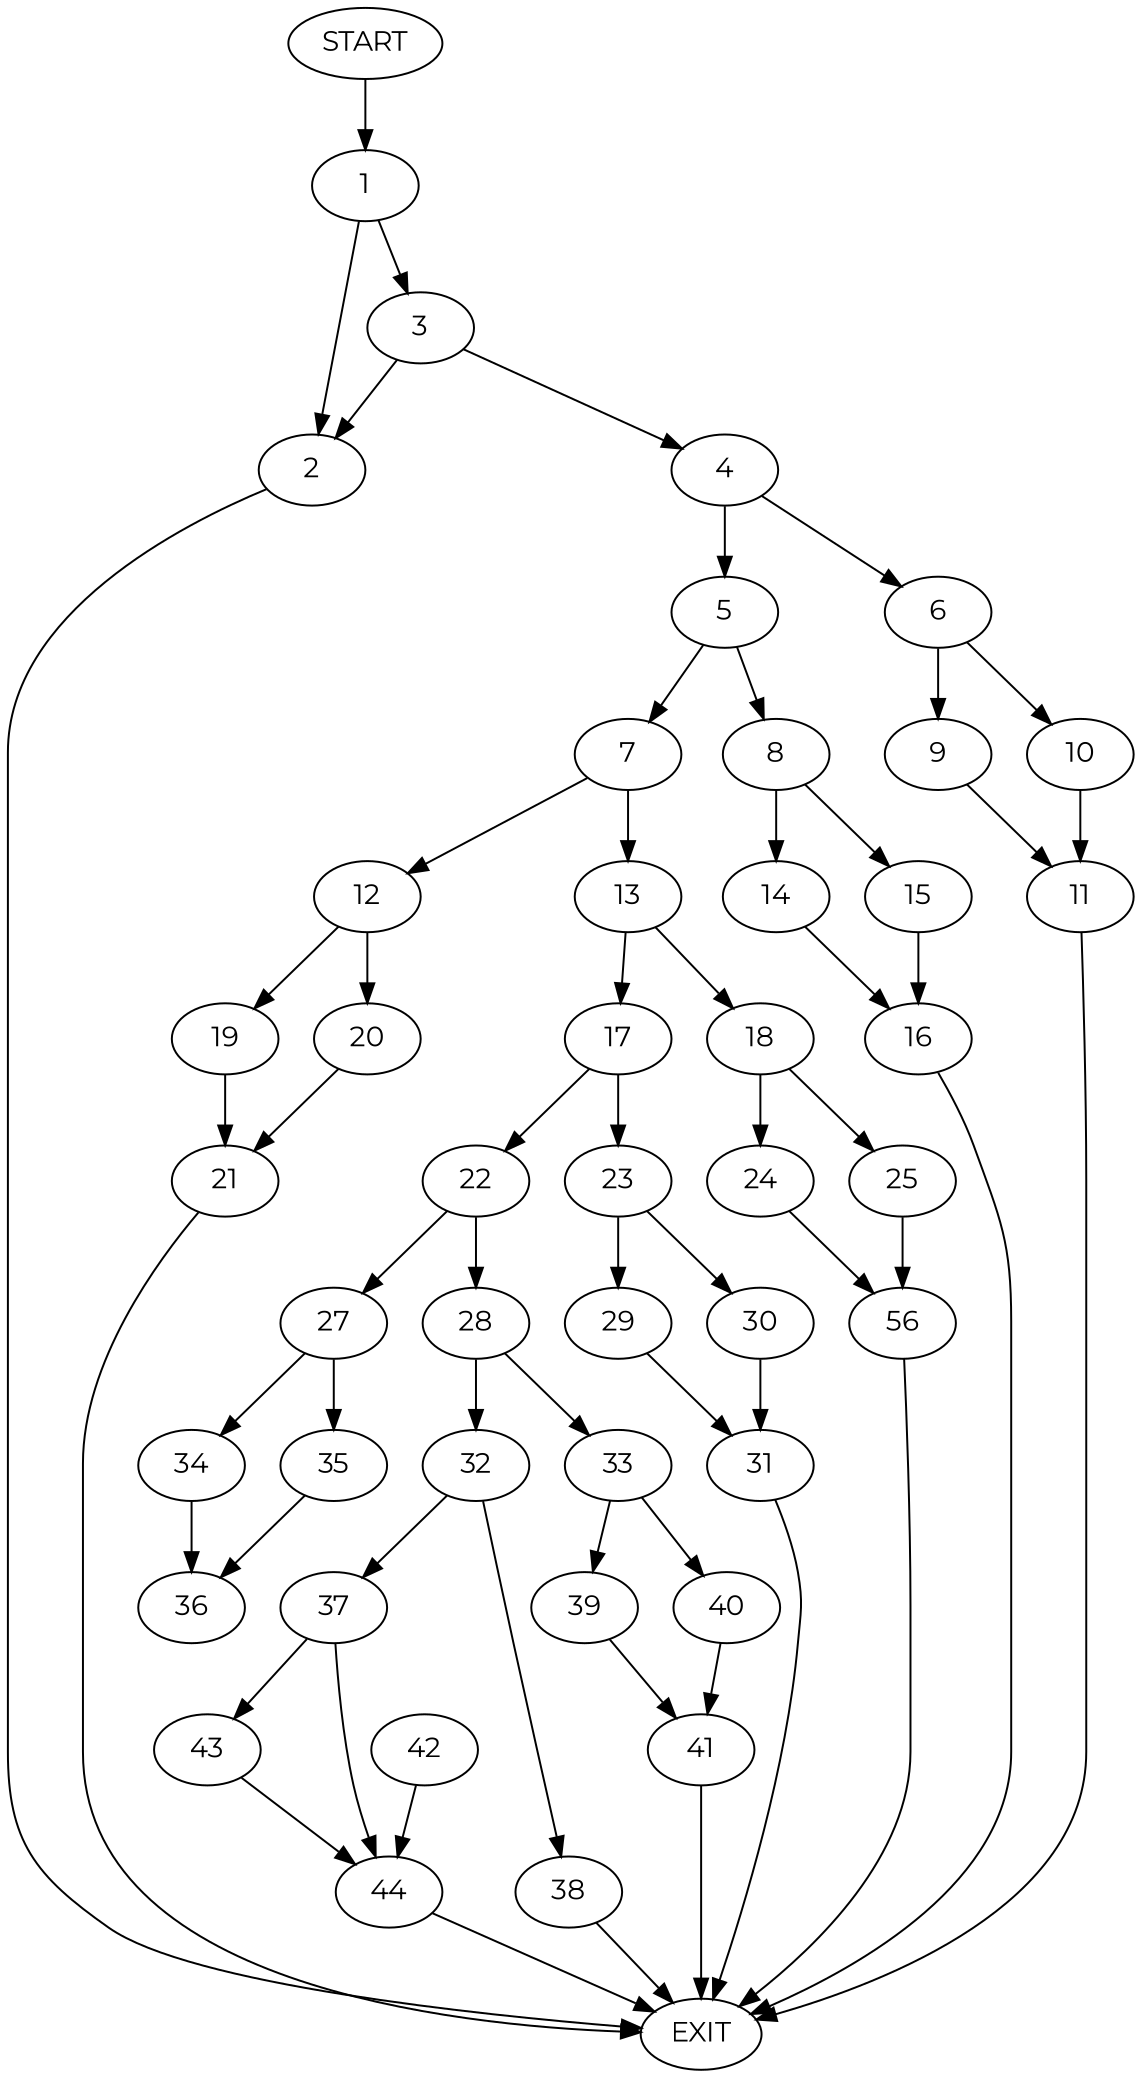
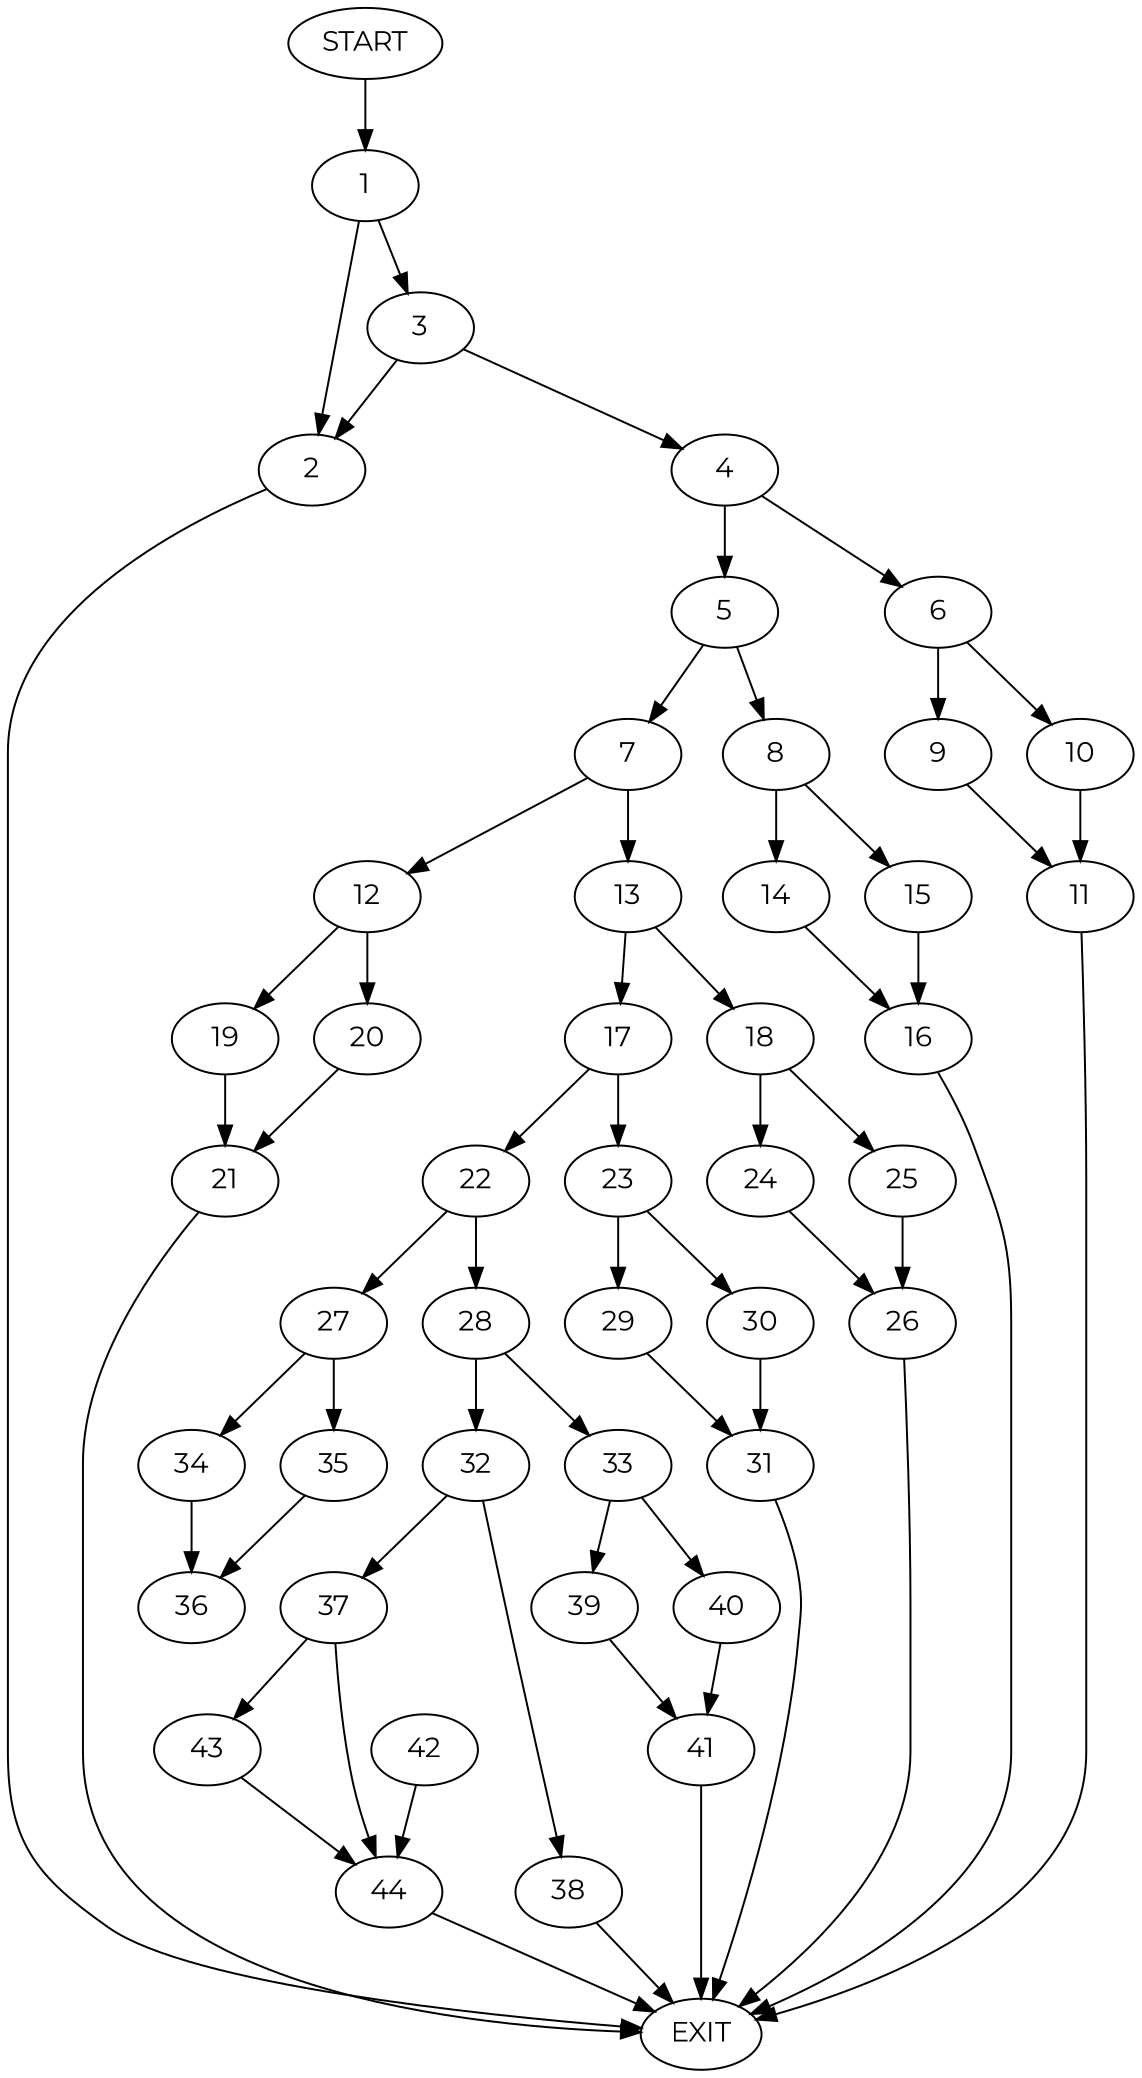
node "56": label "56" -> "26"
